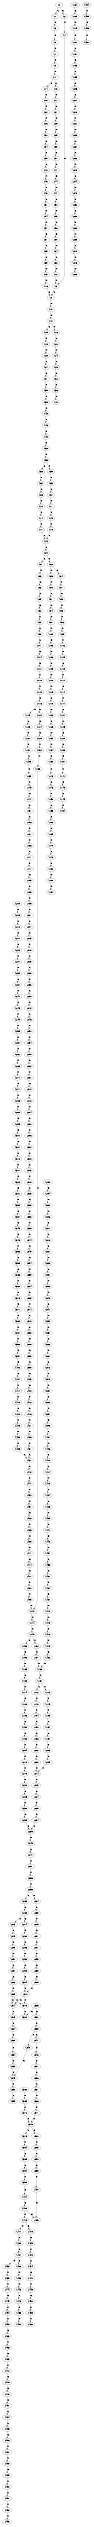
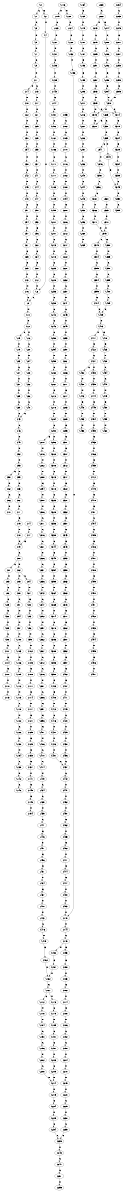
edge "S194" -> "S200": added, label "G"
edge "S265" -> "S270": now "S290" -> "S270"
edge "S40" -> "S43": added, label "C"
edge "S282" -> "S288": added, label "T"
edge "S70" -> "S74": removed, label "G"
edge "S493" -> "S494": added, label "G"
edge "S113" -> "S116": removed, label "G"
node "S150": removed
node "S259": removed
edge "S409" -> "S405": reversed
